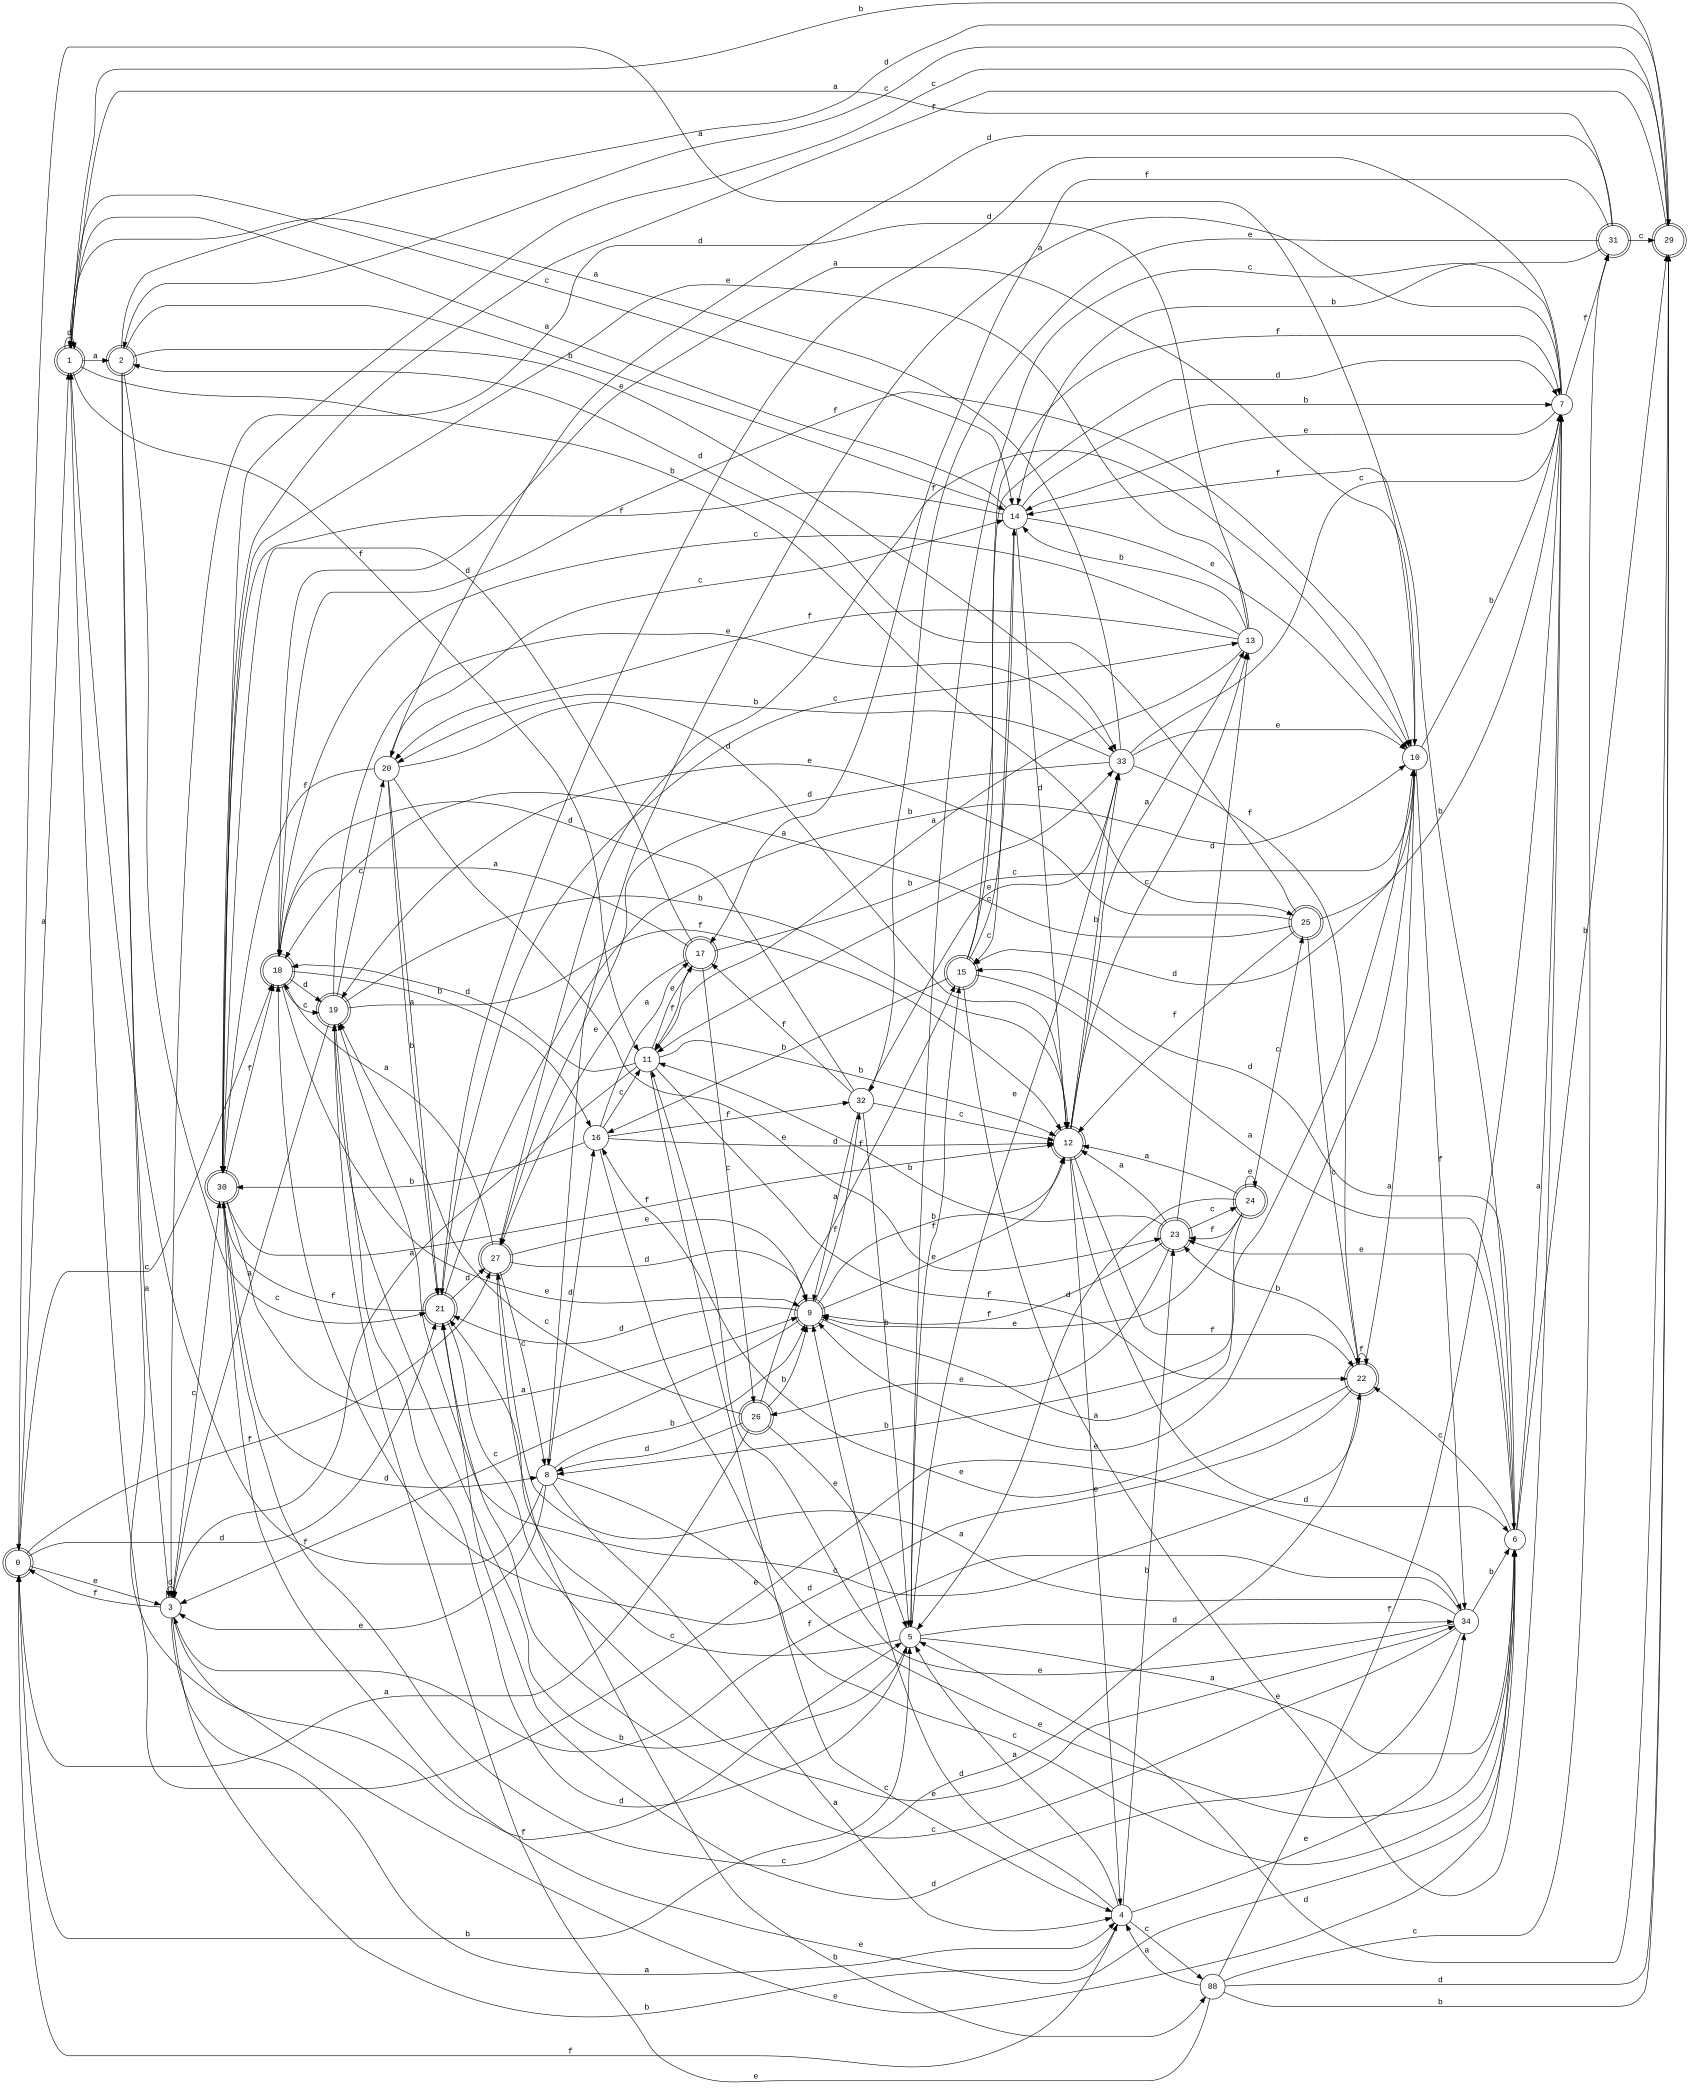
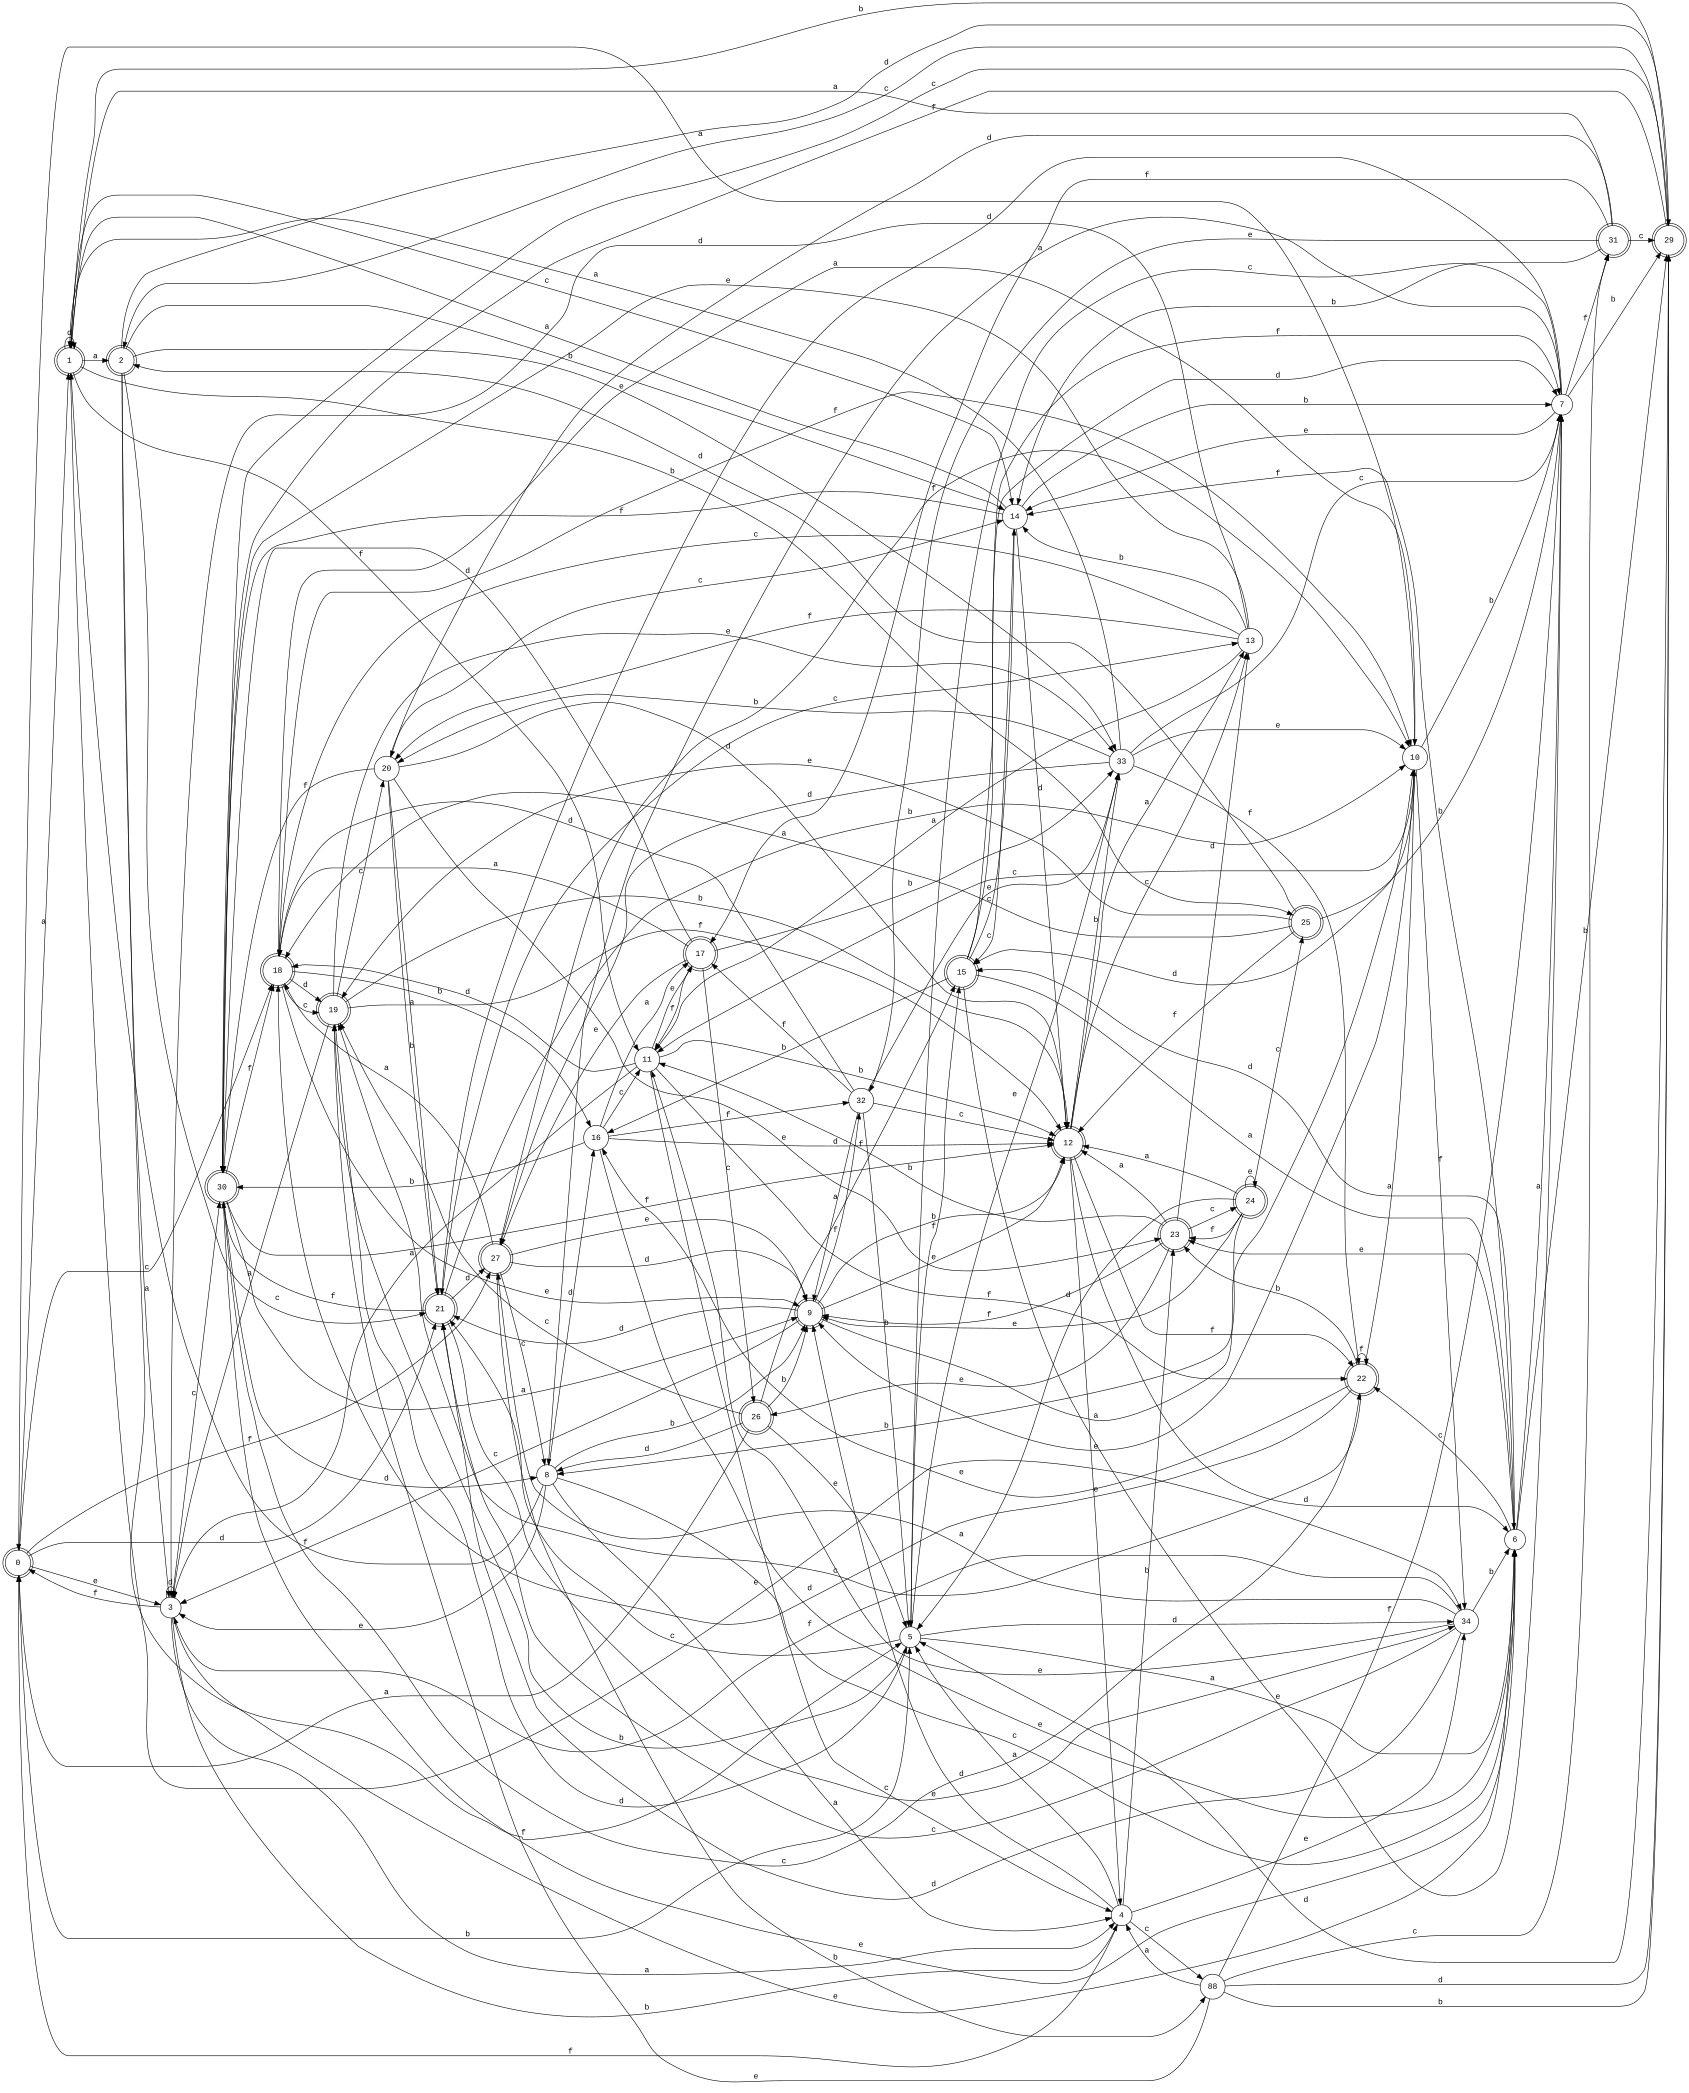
edge "7" -> "29": added, label "b"
edge "14" -> "10": removed, label "e"
edge "25" -> "22": removed, label "c"
